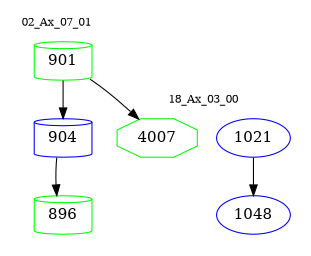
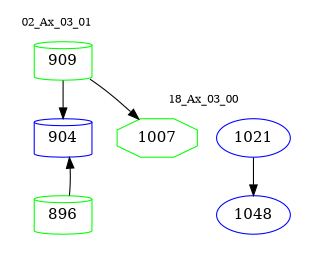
cluster "02_Ax_07_01": label "02_Ax_07_01" -> "02_Ax_03_01"
node "901": label "901" -> "909"
node "4007": label "4007" -> "1007"
edge "904" -> "896": reversed
